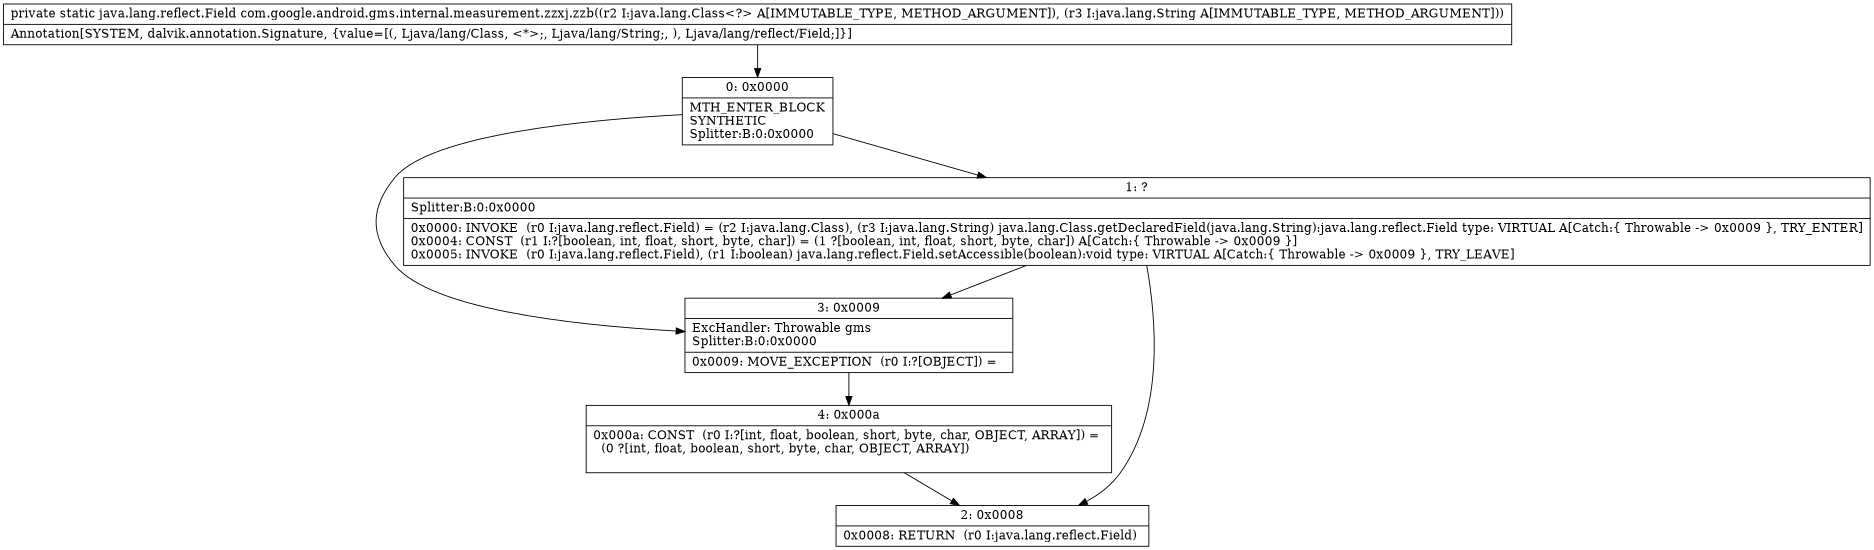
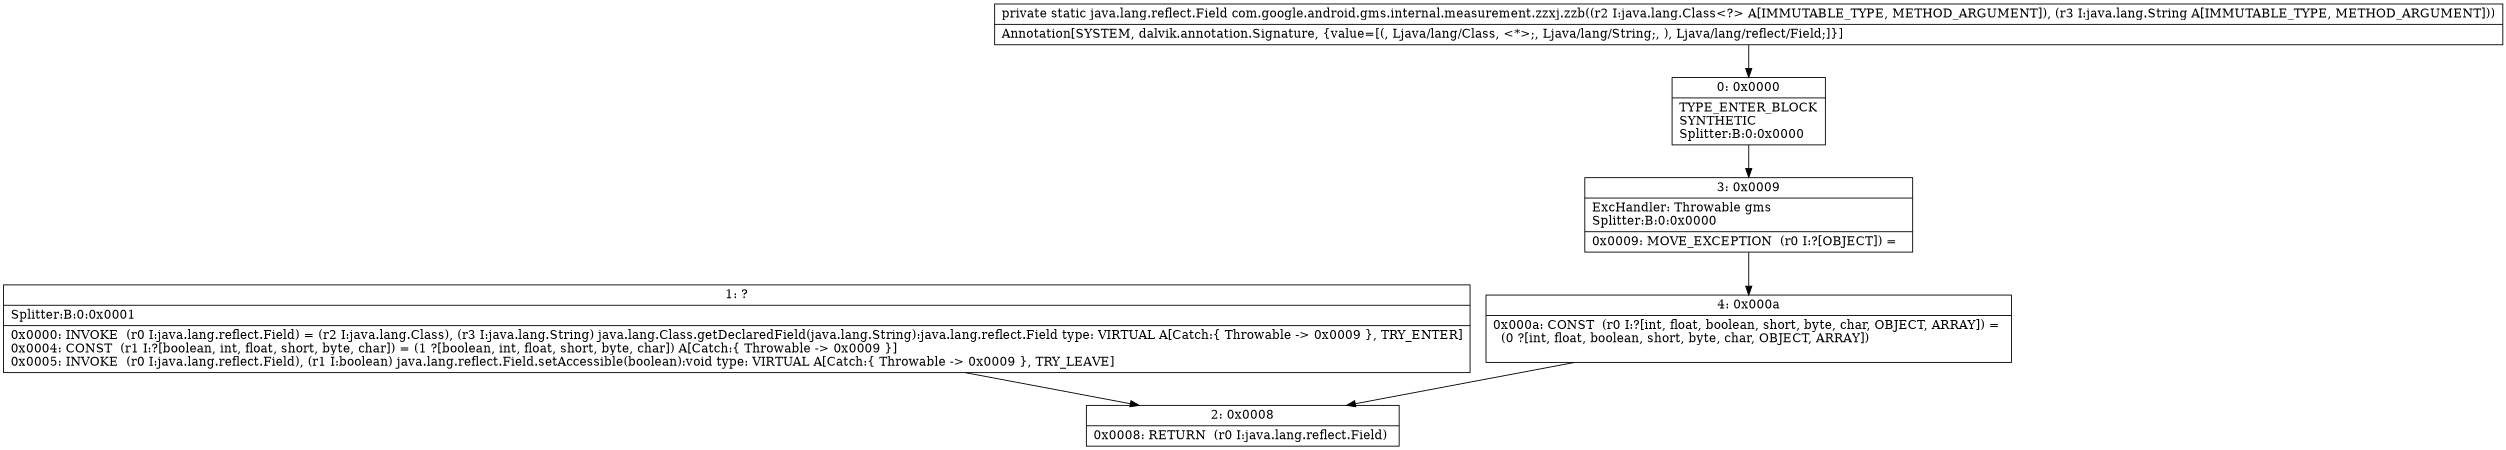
node "0: 0x0000": text "MTH_ENTER_BLOCK" -> "TYPE_ENTER_BLOCK"
edge "0: 0x0000" -> "1: ?": removed
node "1: ?": text "Splitter:B:0:0x0000" -> "Splitter:B:0:0x0001"
edge "1: ?" -> "3: 0x0009": removed
